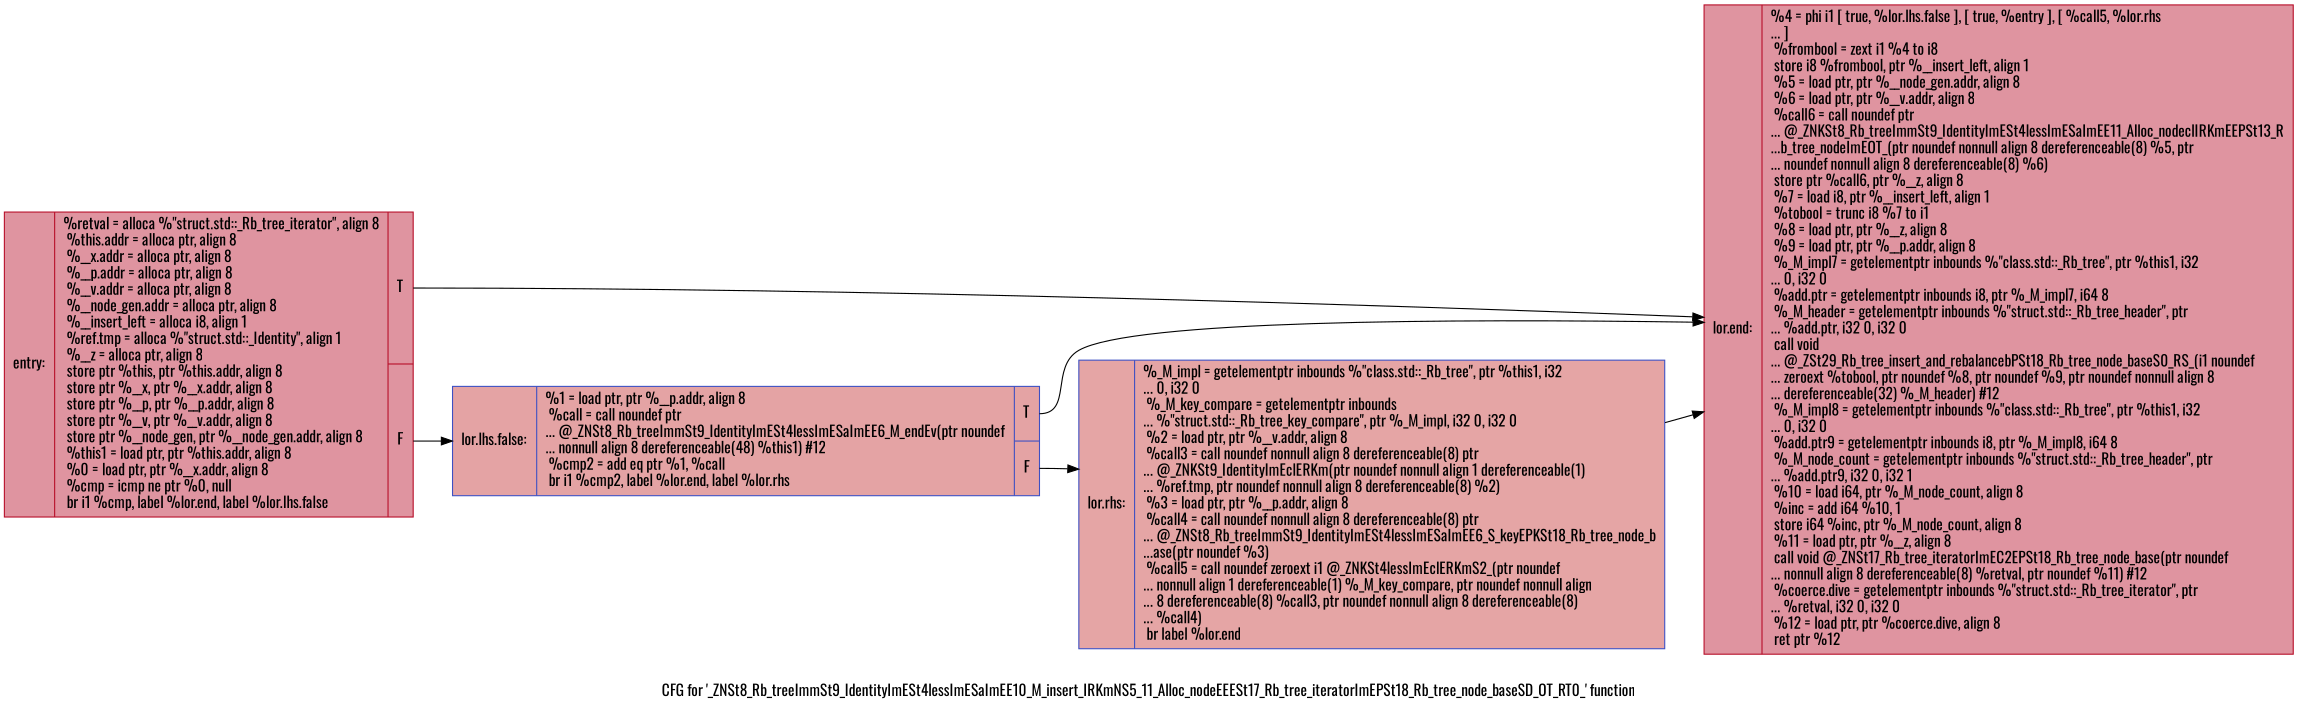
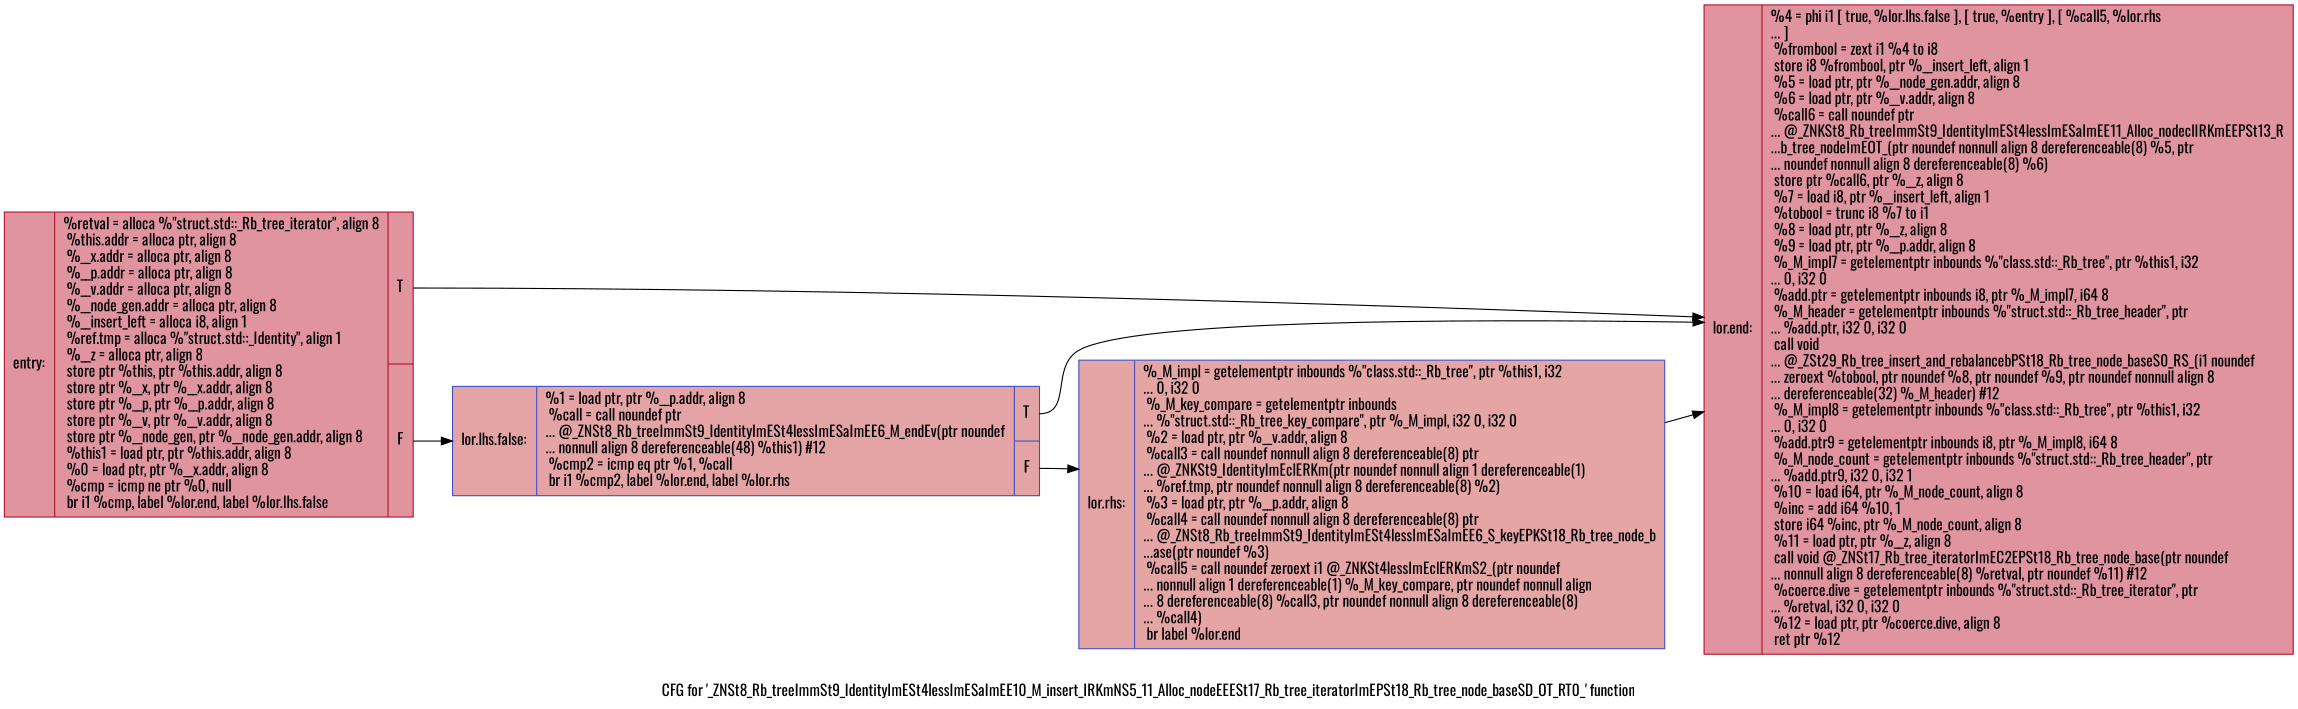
node "lor.lhs.false:": text "%cmp2 = add eq ptr %1, %call" -> "%cmp2 = icmp eq ptr %1, %call"
